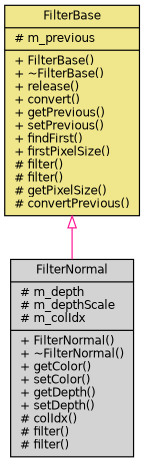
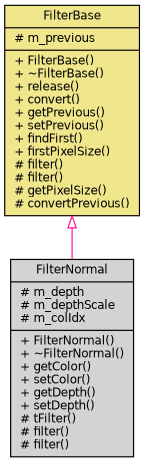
node "FilterNormal": text "# colIdx()" -> "# tFilter()"
